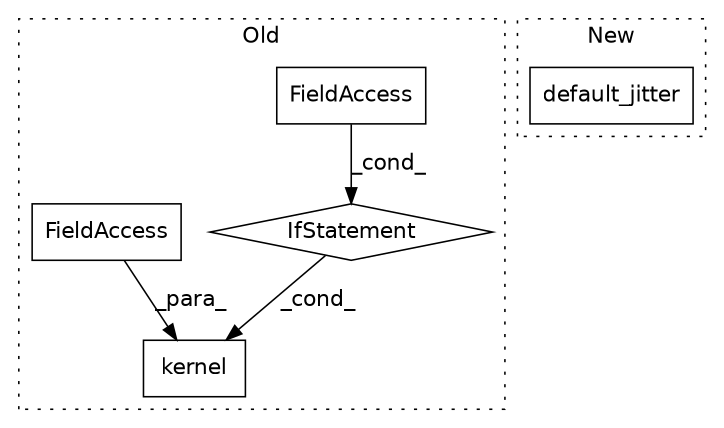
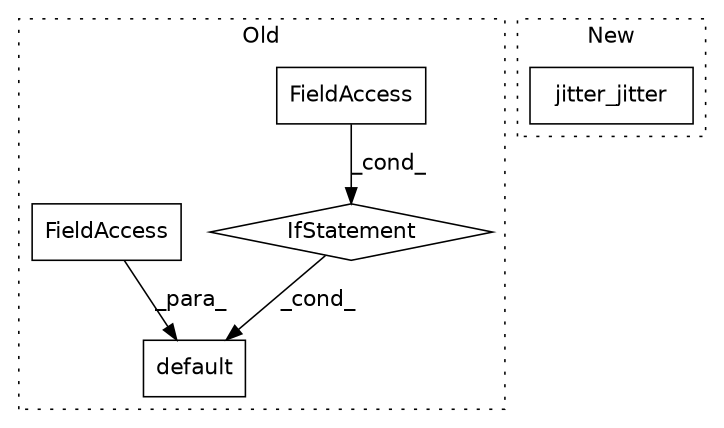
node "default_jitter": label "default_jitter" -> "jitter_jitter"
node "kernel": label "kernel" -> "default"
